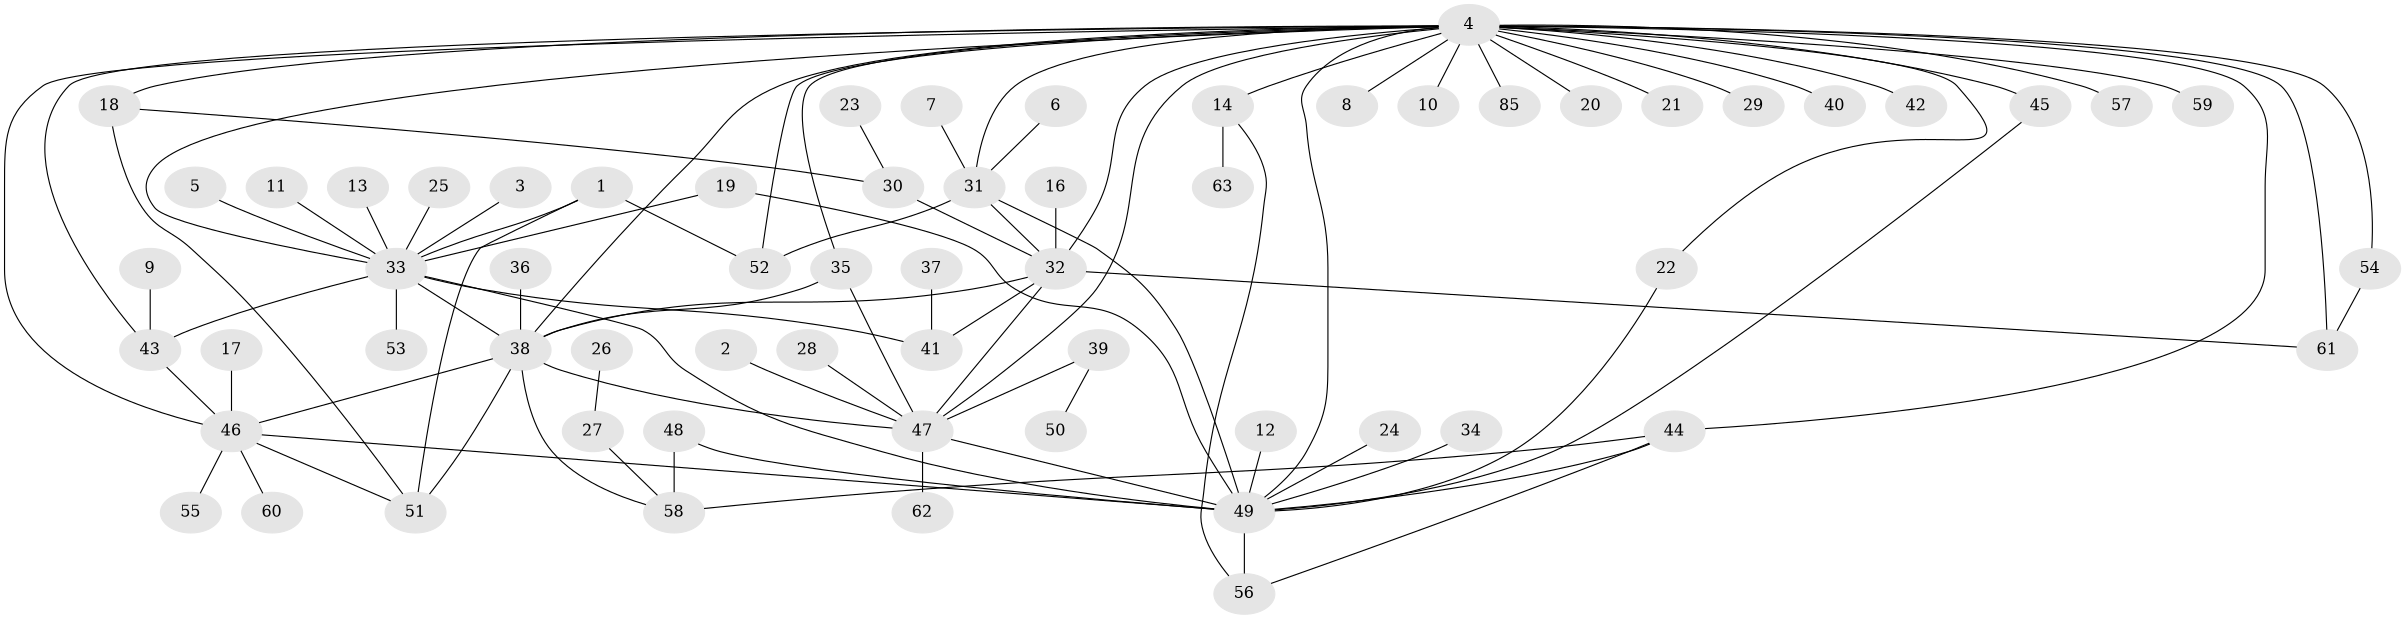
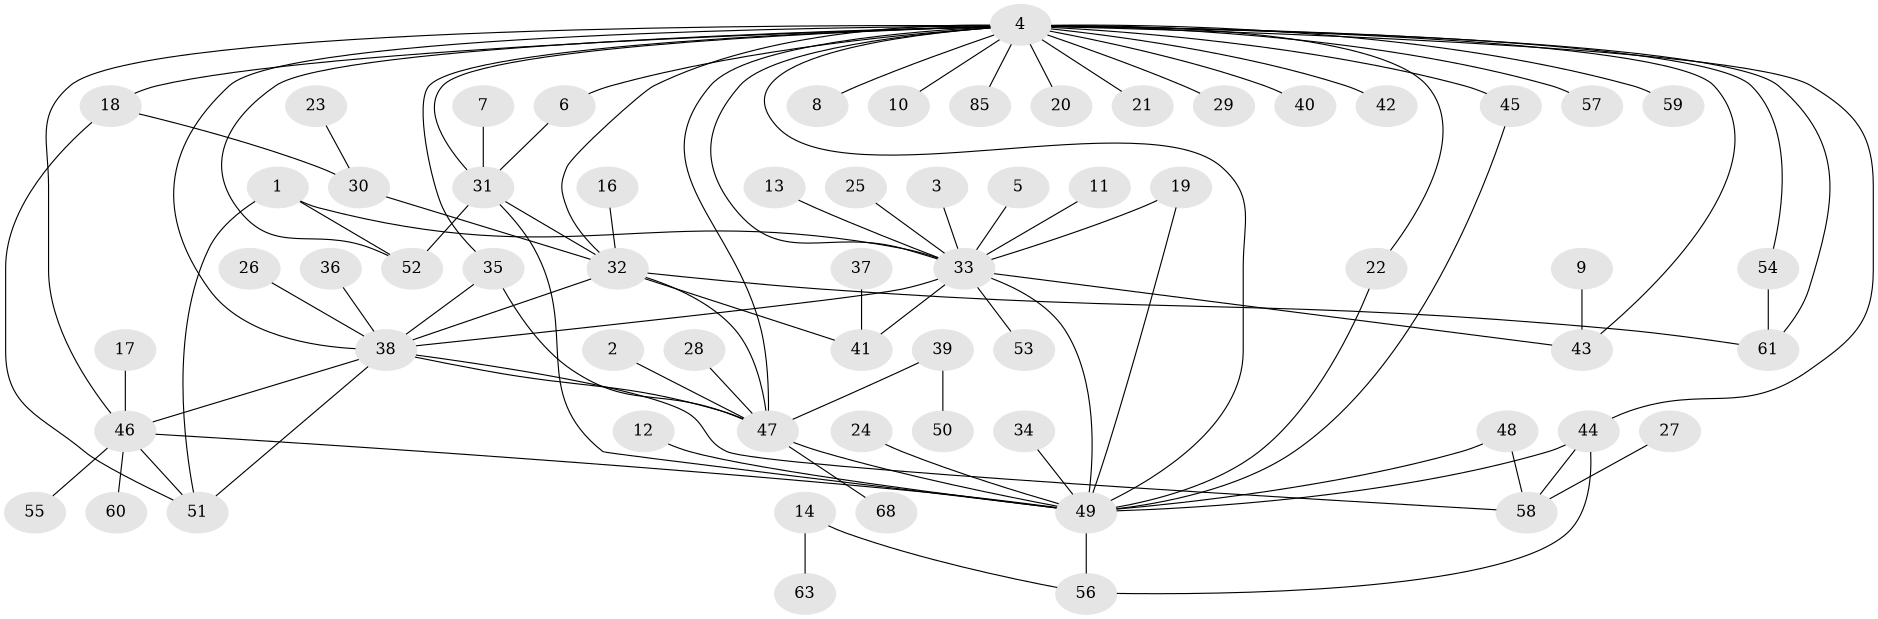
edge "4" -- "14": now "4" -- "6"
edge "43" -- "46": removed
edge "26" -- "27": now "26" -- "38"
node "62": label "62" -> "68"
